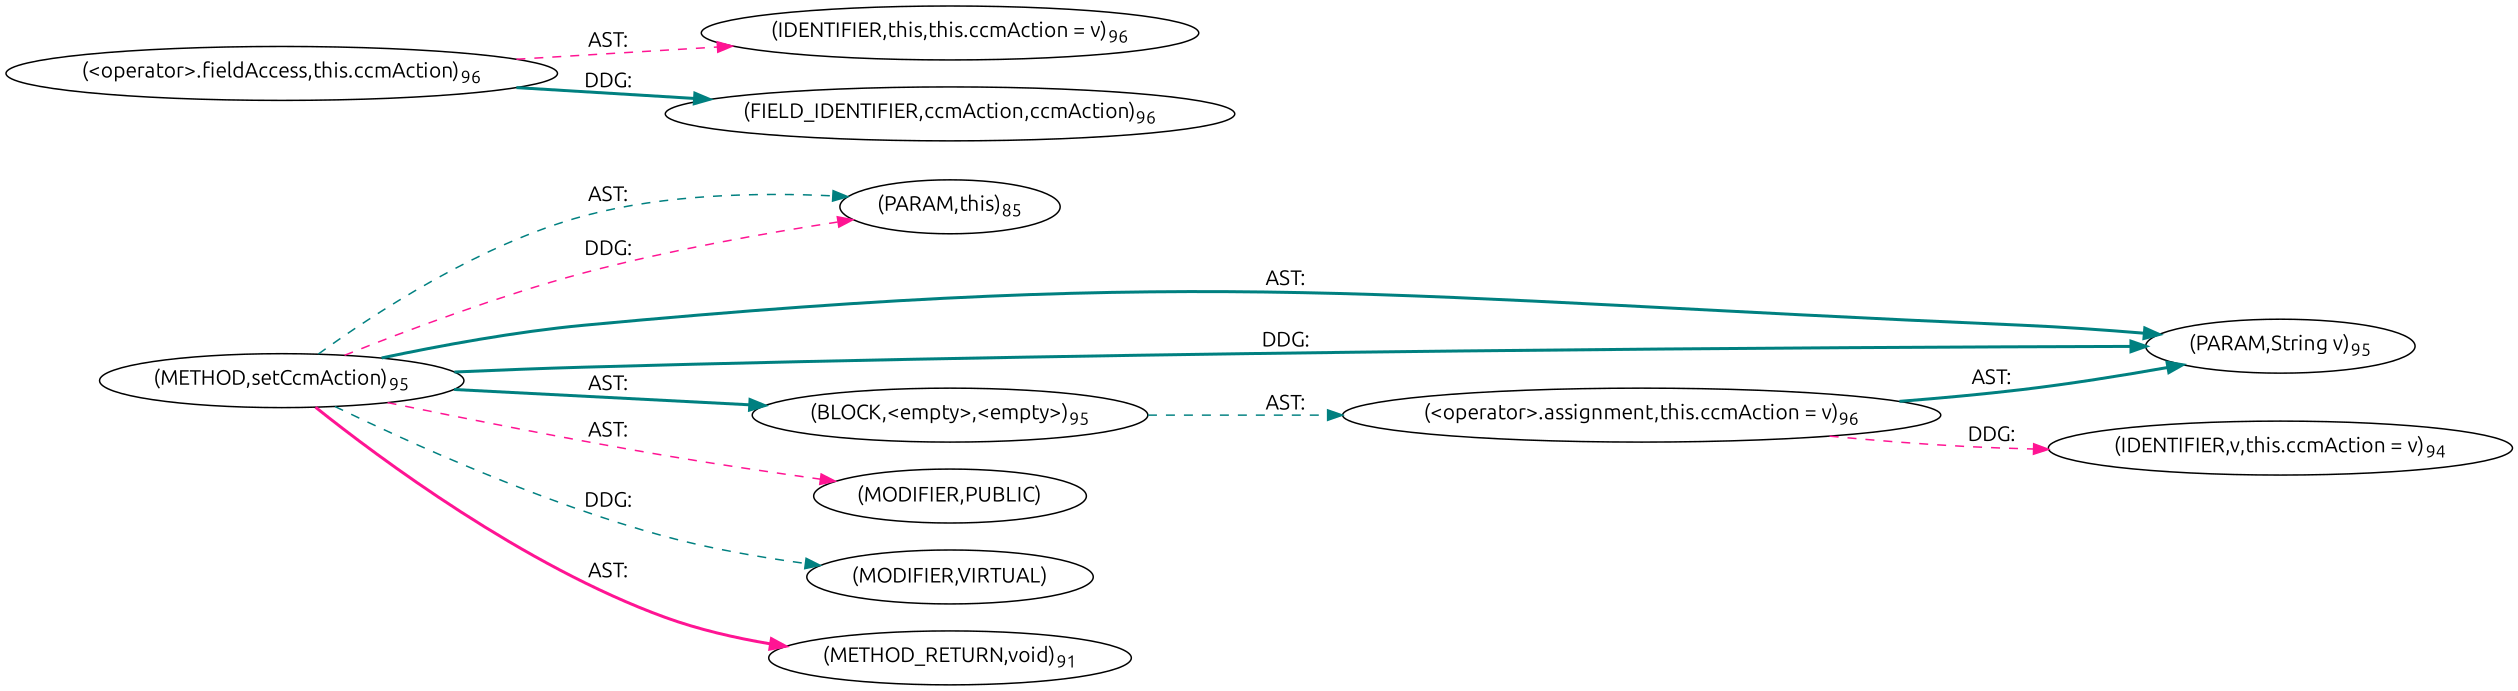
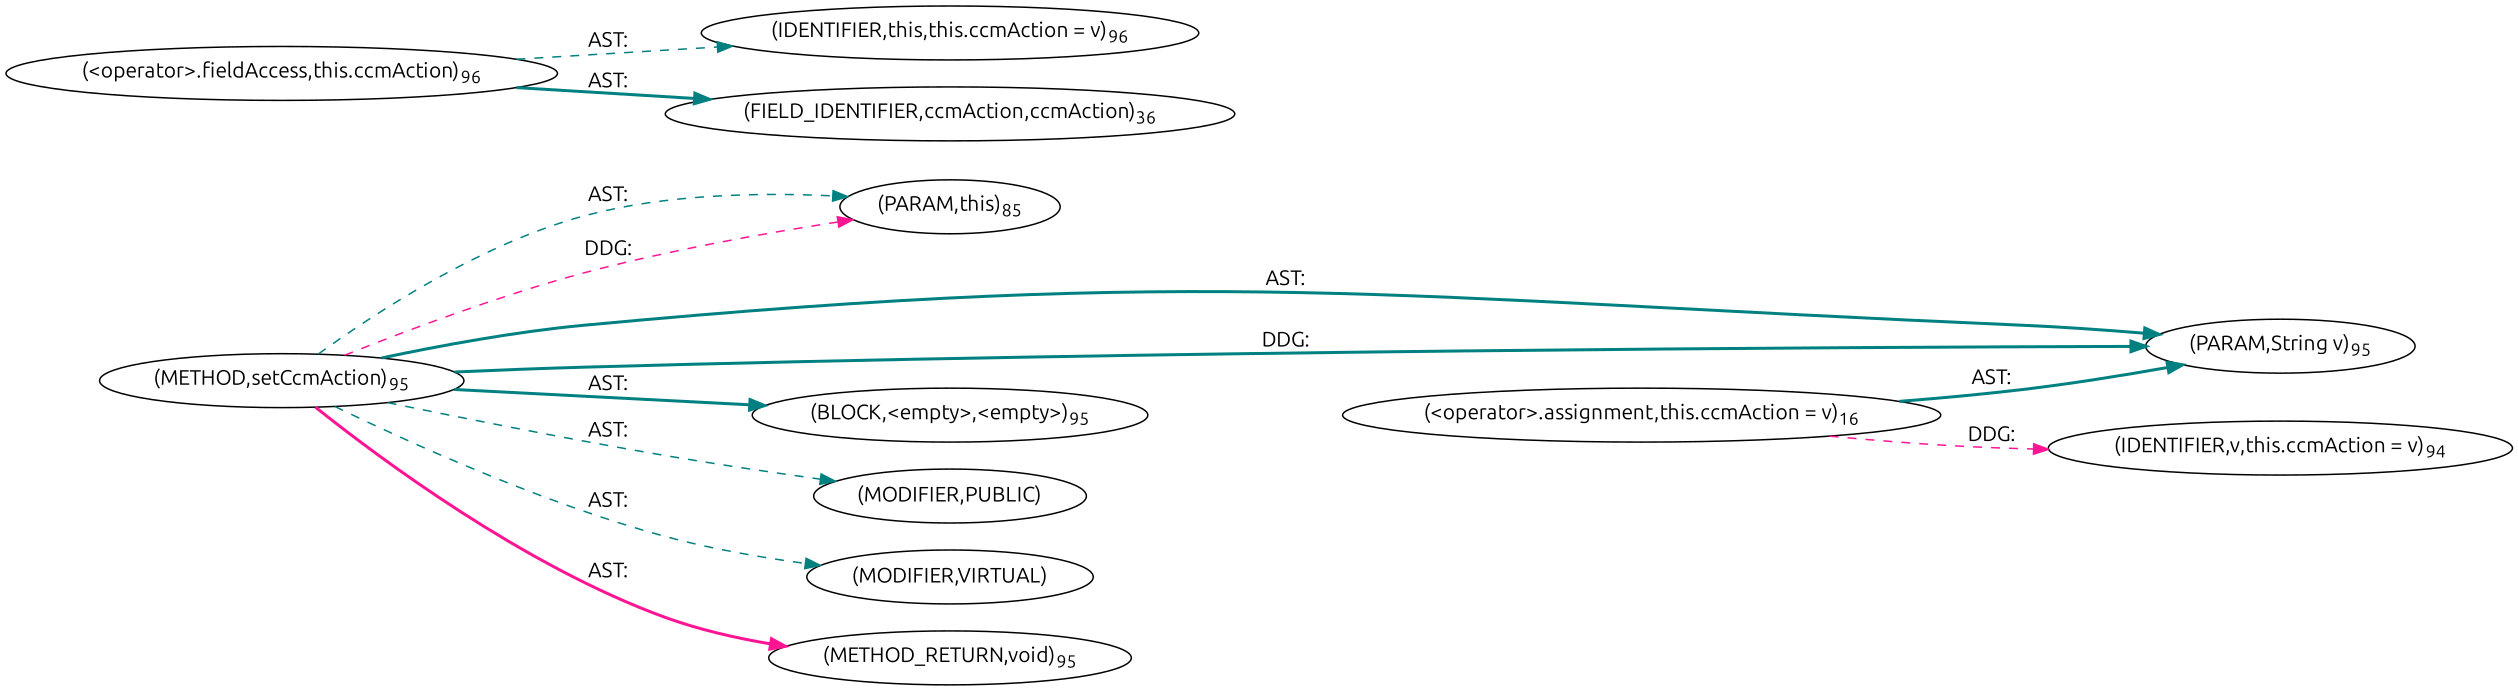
edge "(<operator>.fieldAccess,this.ccmAction)" -> "(IDENTIFIER,this,this.ccmAction = v)": color deeppink -> teal
edge "(<operator>.fieldAccess,this.ccmAction)" -> "(FIELD_IDENTIFIER,ccmAction,ccmAction)": label "DDG: " -> "AST: "
node "(FIELD_IDENTIFIER,ccmAction,ccmAction)": text "96" -> "36"
node "(<operator>.assignment,this.ccmAction = v)": text "96" -> "16"
edge "(BLOCK,<empty>,<empty>)" -> "(<operator>.assignment,this.ccmAction = v)": removed, label "AST:"
edge "(METHOD,setCcmAction)" -> "(MODIFIER,PUBLIC)": color deeppink -> teal
edge "(METHOD,setCcmAction)" -> "(MODIFIER,VIRTUAL)": label "DDG: " -> "AST: "
node "(METHOD_RETURN,void)": text "91" -> "95"
